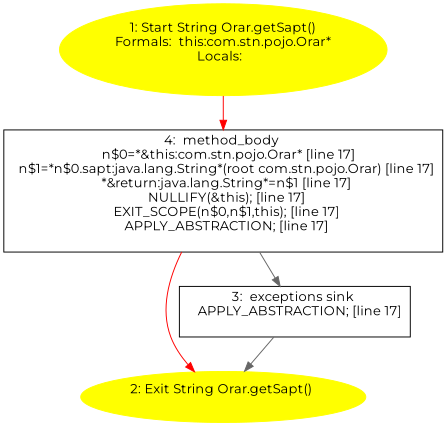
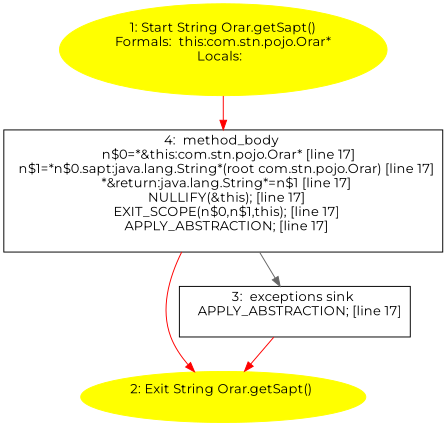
edge "3:  exceptions sink APPLY_ABSTRACTION; [line 17]" -> "2: Exit String Orar.getSapt()": color gray40 -> red
